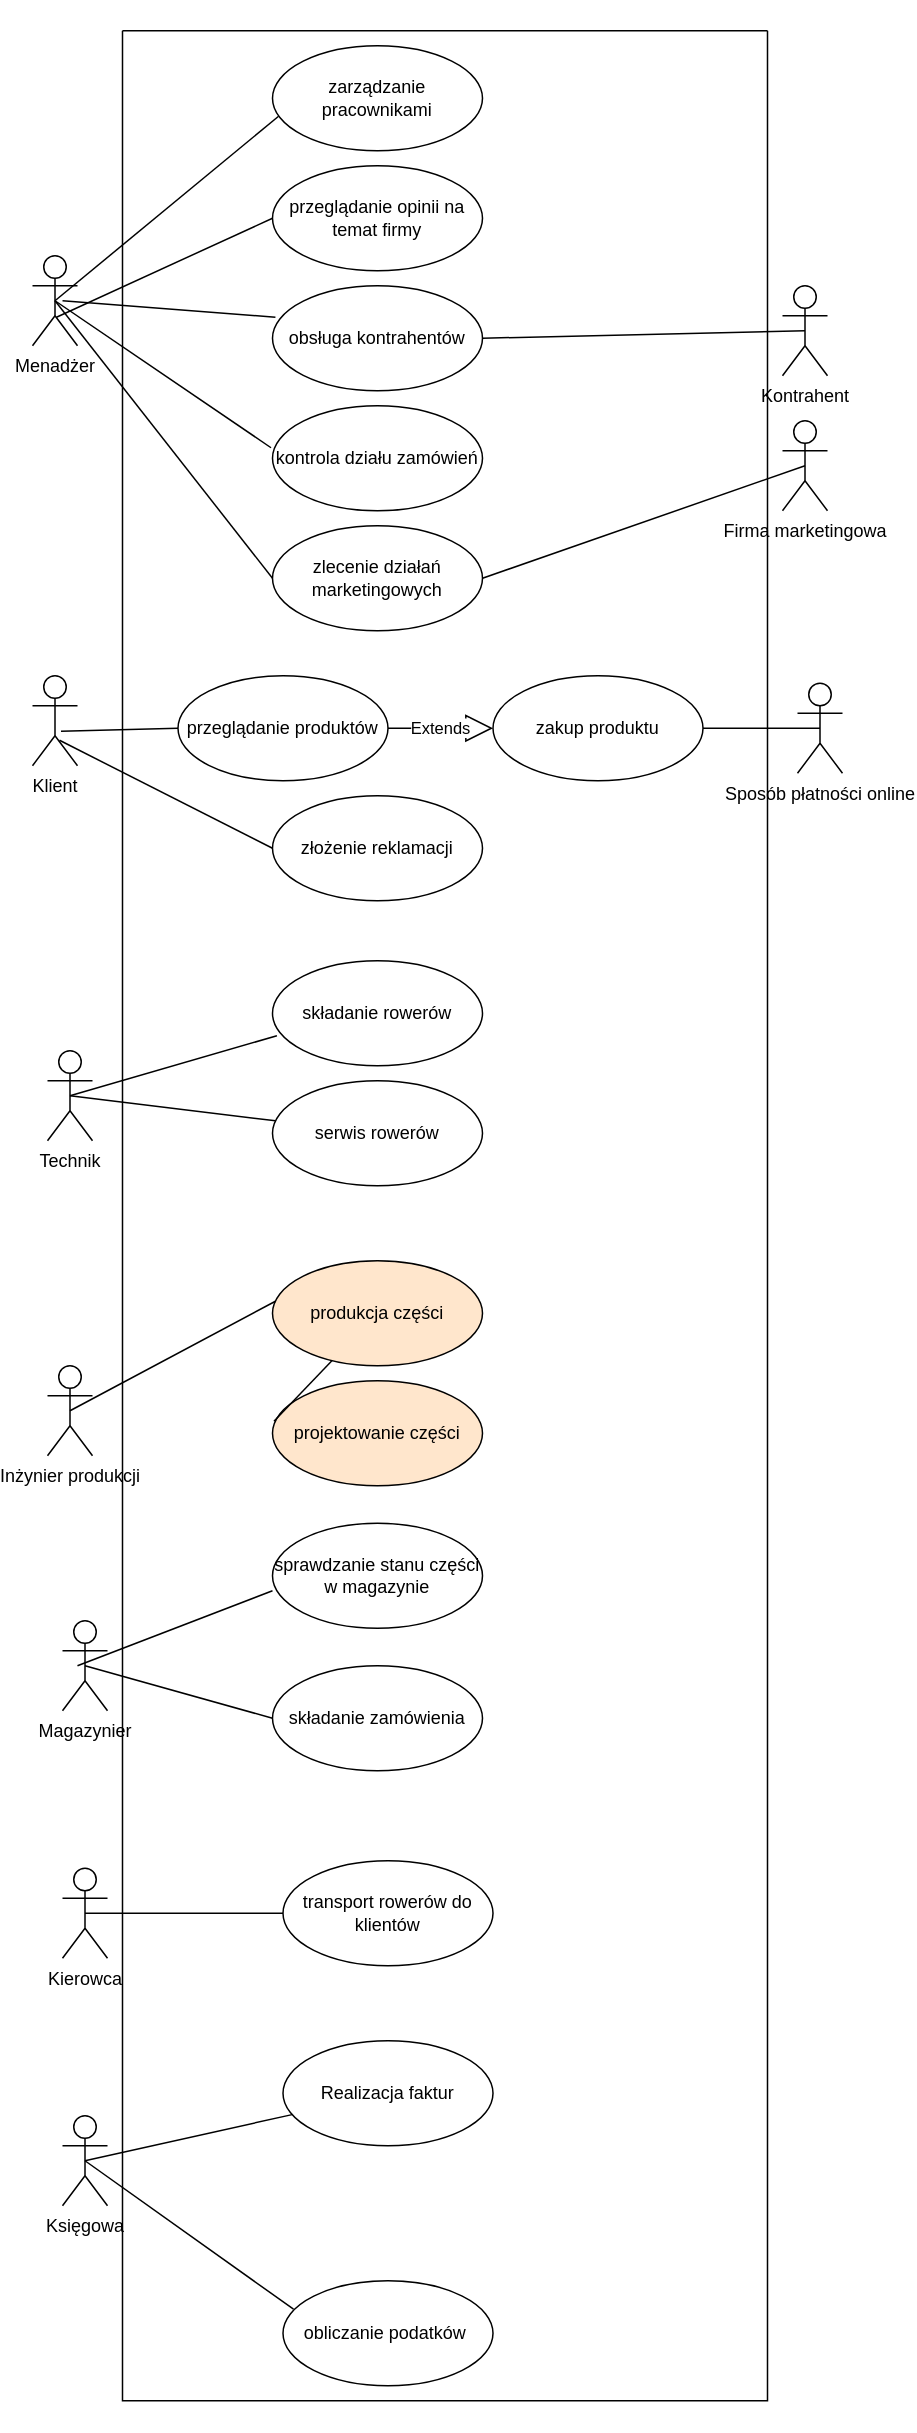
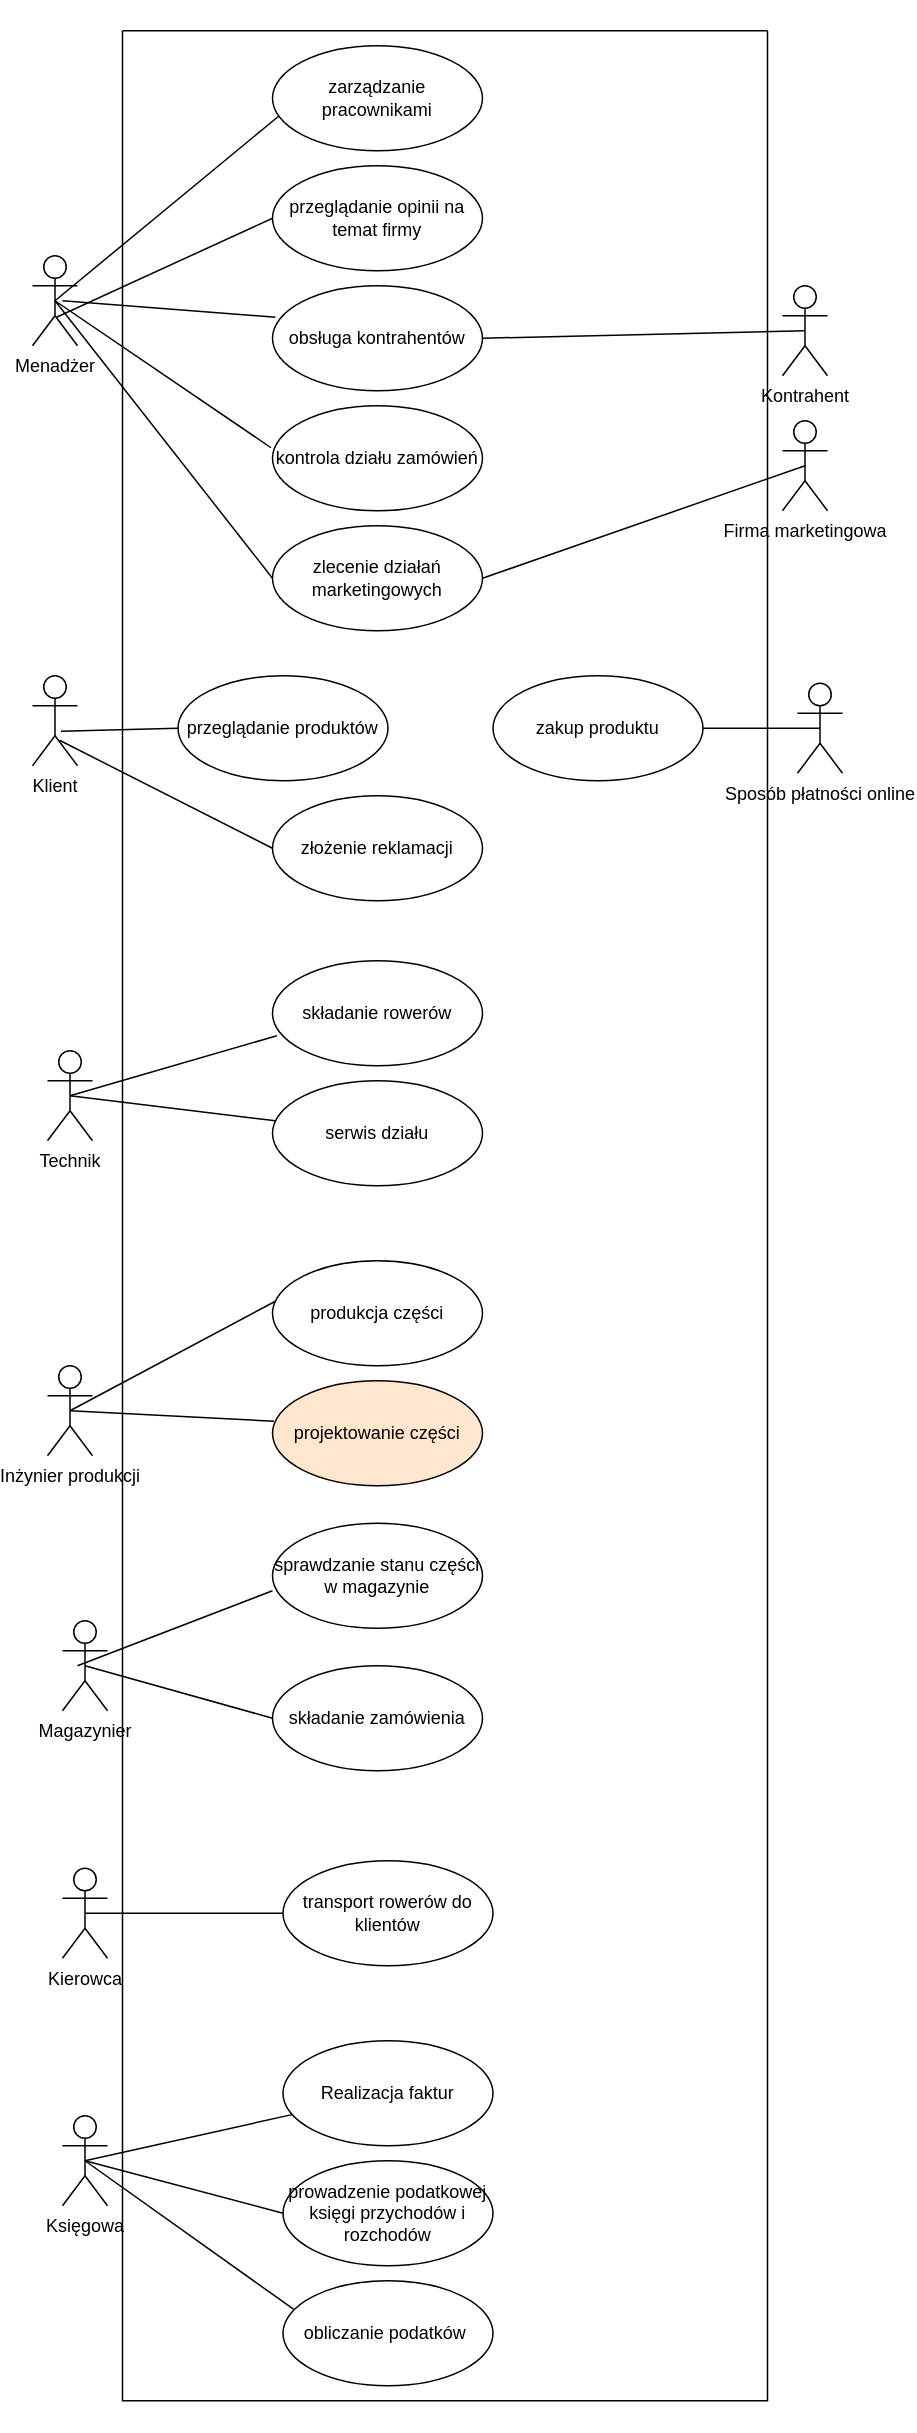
edge "przeglądanie produktów" -> "zakup produktu": removed, label "Extends"
node "serwis rowerów": label "serwis rowerów" -> "serwis działu"
node "produkcja części": fillcolor #ffe6cc -> #ffffff
edge "produkcja części" -- "projektowanie części": now "Inżynier produkcji" -- "projektowanie części"
edge "Księgowa" -- "prowadzenie podatkowej księgi przychodów i rozchodów": added
node "prowadzenie podatkowej księgi przychodów i rozchodów": added
